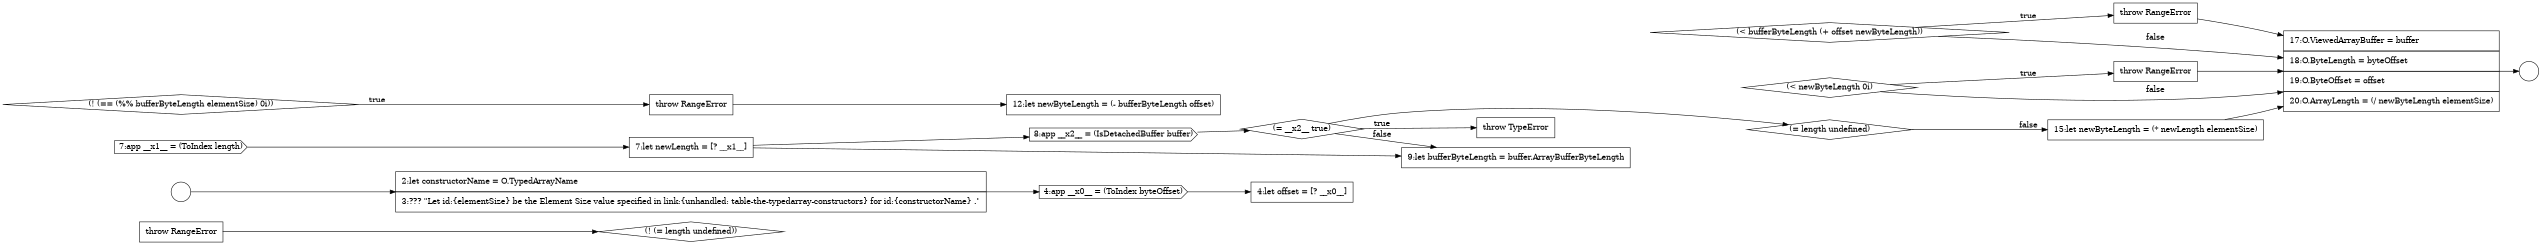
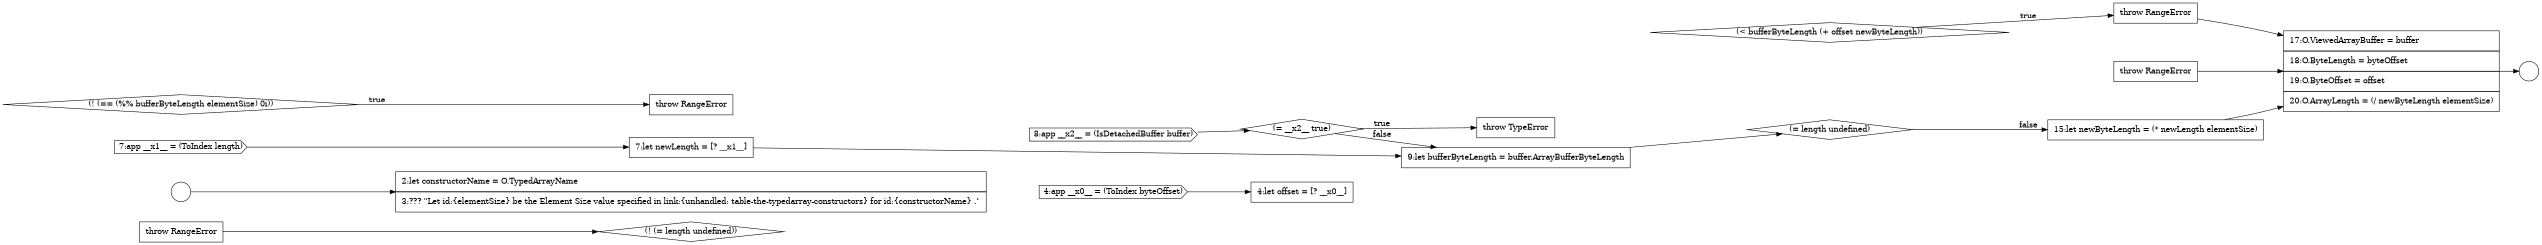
edge "(< bufferByteLength (+ offset newByteLength))" -> "17:O.ViewedArrayBuffer = buffer": removed, label "false"
node "(< newByteLength 0i)": removed
node "12:let newByteLength = (- bufferByteLength offset)": removed
edge "(= __x2__ true)" -> "(= length undefined)": now "9:let bufferByteLength = buffer.ArrayBufferByteLength" -> "(= length undefined)"
edge "7:let newLength = [? __x1__]" -> "8:app __x2__ = (IsDetachedBuffer buffer)": removed
edge "2:let constructorName = O.TypedArrayName" -> "4:app __x0__ = (ToIndex byteOffset)": removed
